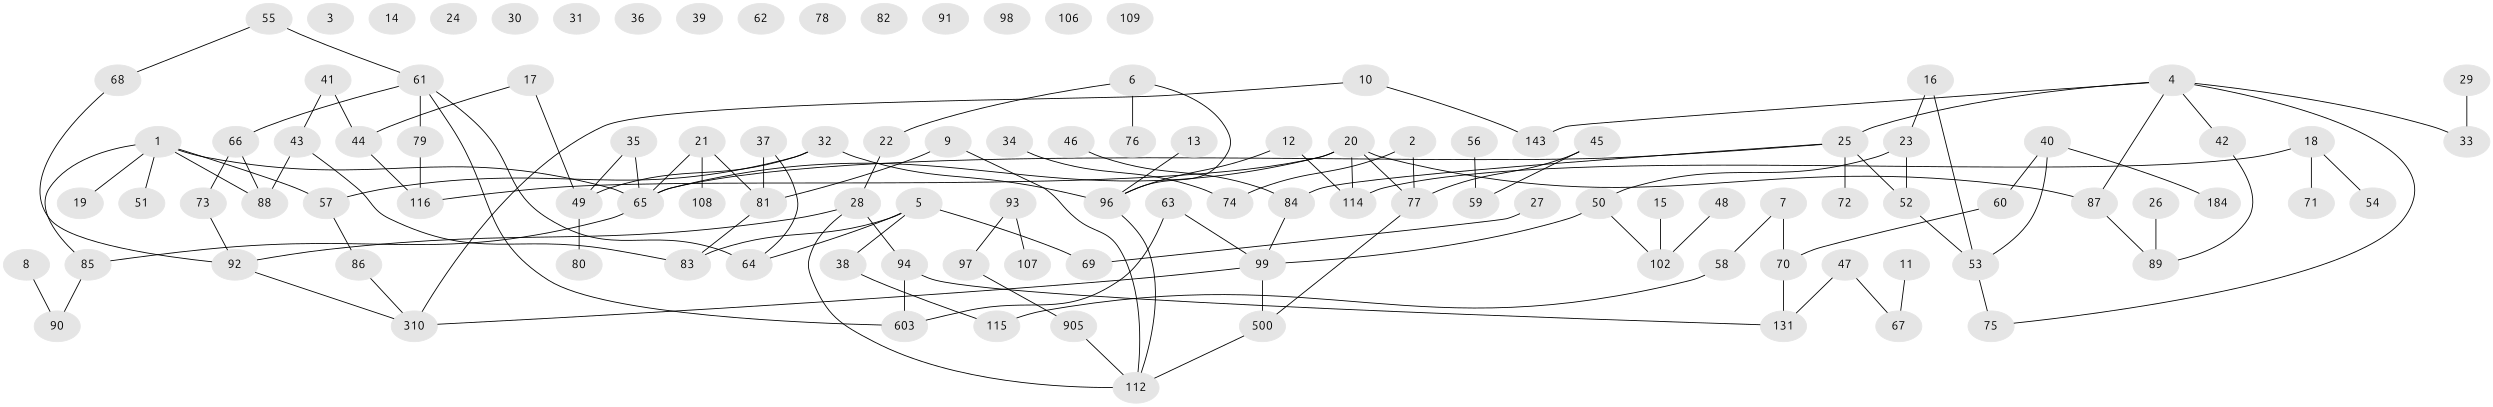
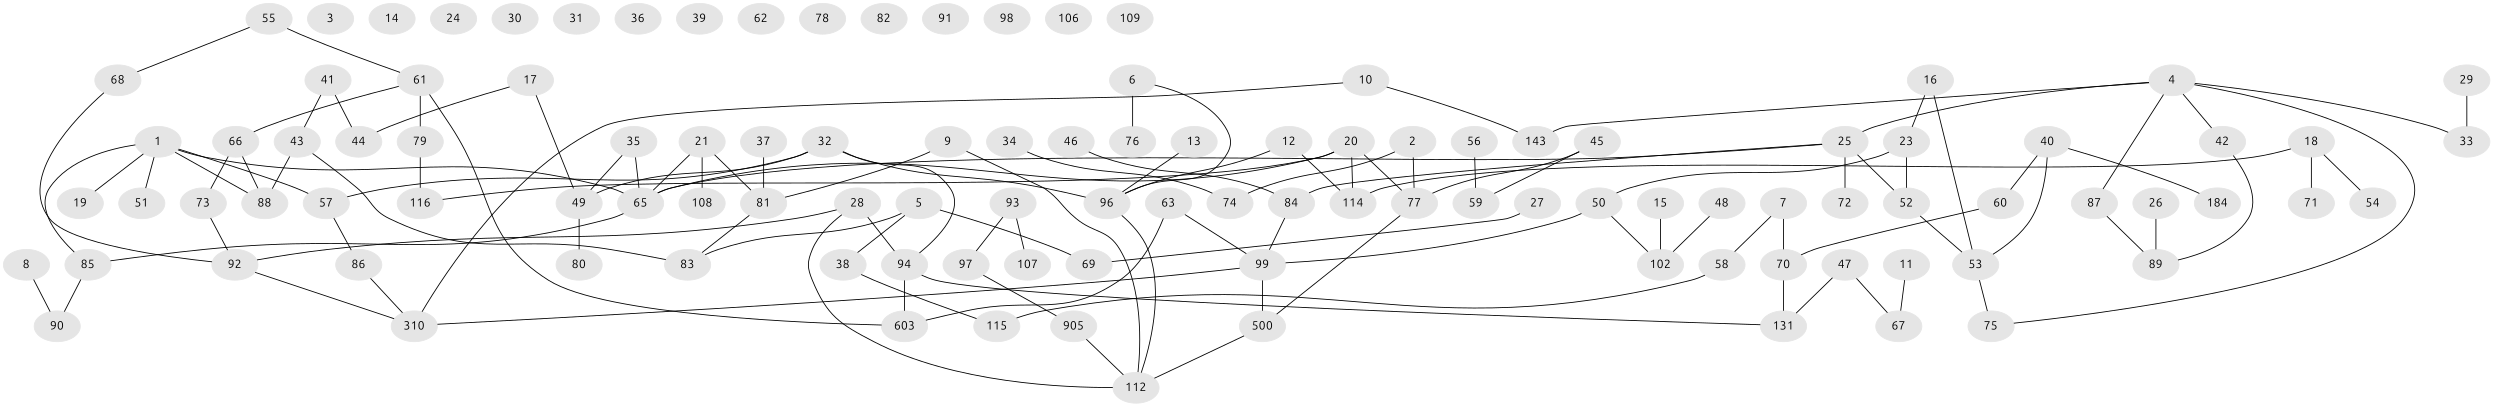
node "22": removed
edge "44" -- "116": removed
edge "20" -- "87": removed
edge "32" -- "94": added
node "64": removed
